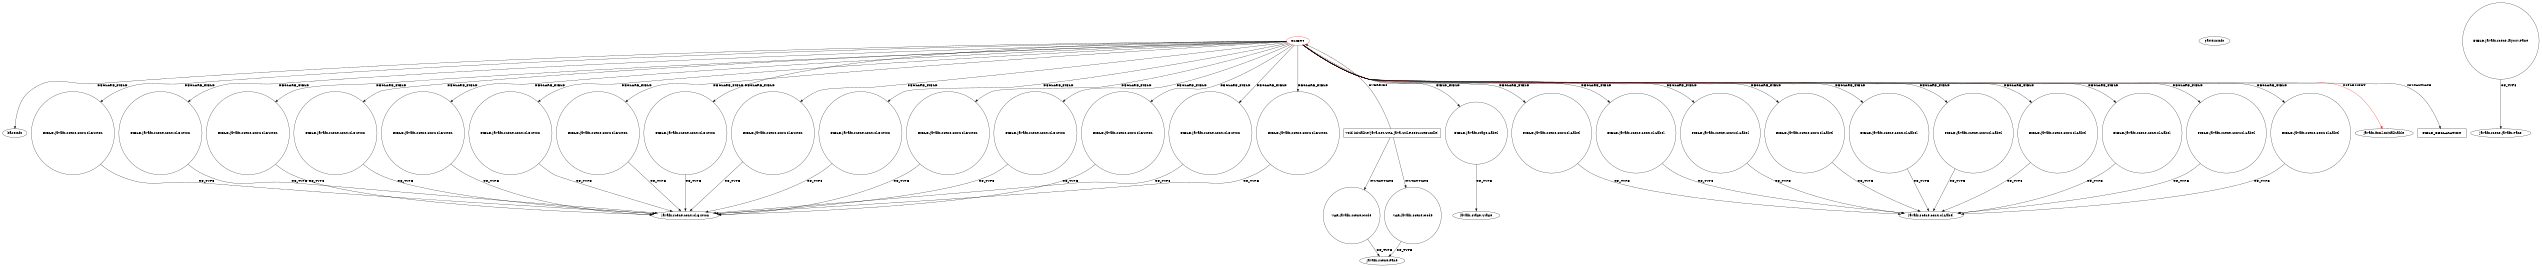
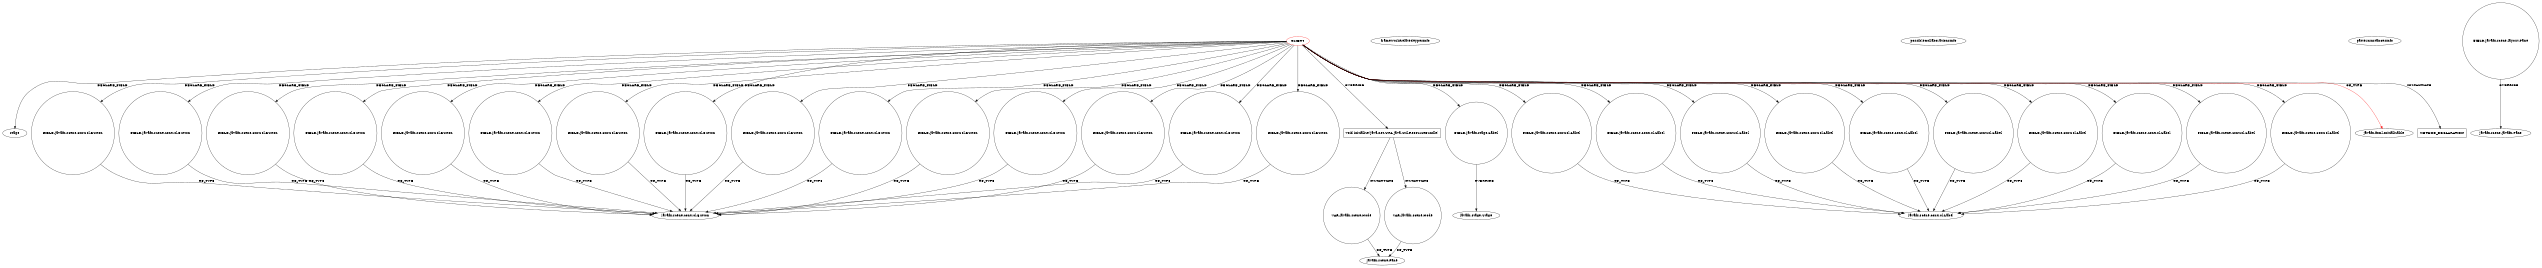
node "frameworkRelatedTypesInfo": added
node "possibleCollaborationsInfo": added
node "patternInfo": removed
node "patternInstancesInfo": added
edge "void initialize(java.net.URL,java.util.ResourceBundle)" -> "CLIENT": reversed
edge "CLIENT" -> "FIELD:javafx.stage.Label": label "FIELD_FIELD" -> "DECLARE_FIELD"
edge "CLIENT" -> "javafx.fxml.Initializable": label "IMPLEMENT" -> "OF_TYPE"
edge "FIELD:javafx.scene.layout.Pane" -> "javafx.scene.javafx.Pane": label "OF_TYPE" -> "OVERRIDE"
node "baseInfo": label "baseInfo" -> "stage"
node "FIELD_DECLARATION": label "FIELD_DECLARATION" -> "METHOD_DECLARATION"
edge "FIELD:javafx.stage.Label" -> "javafx.stage.Stage": label "OF_TYPE" -> "OVERRIDE"
